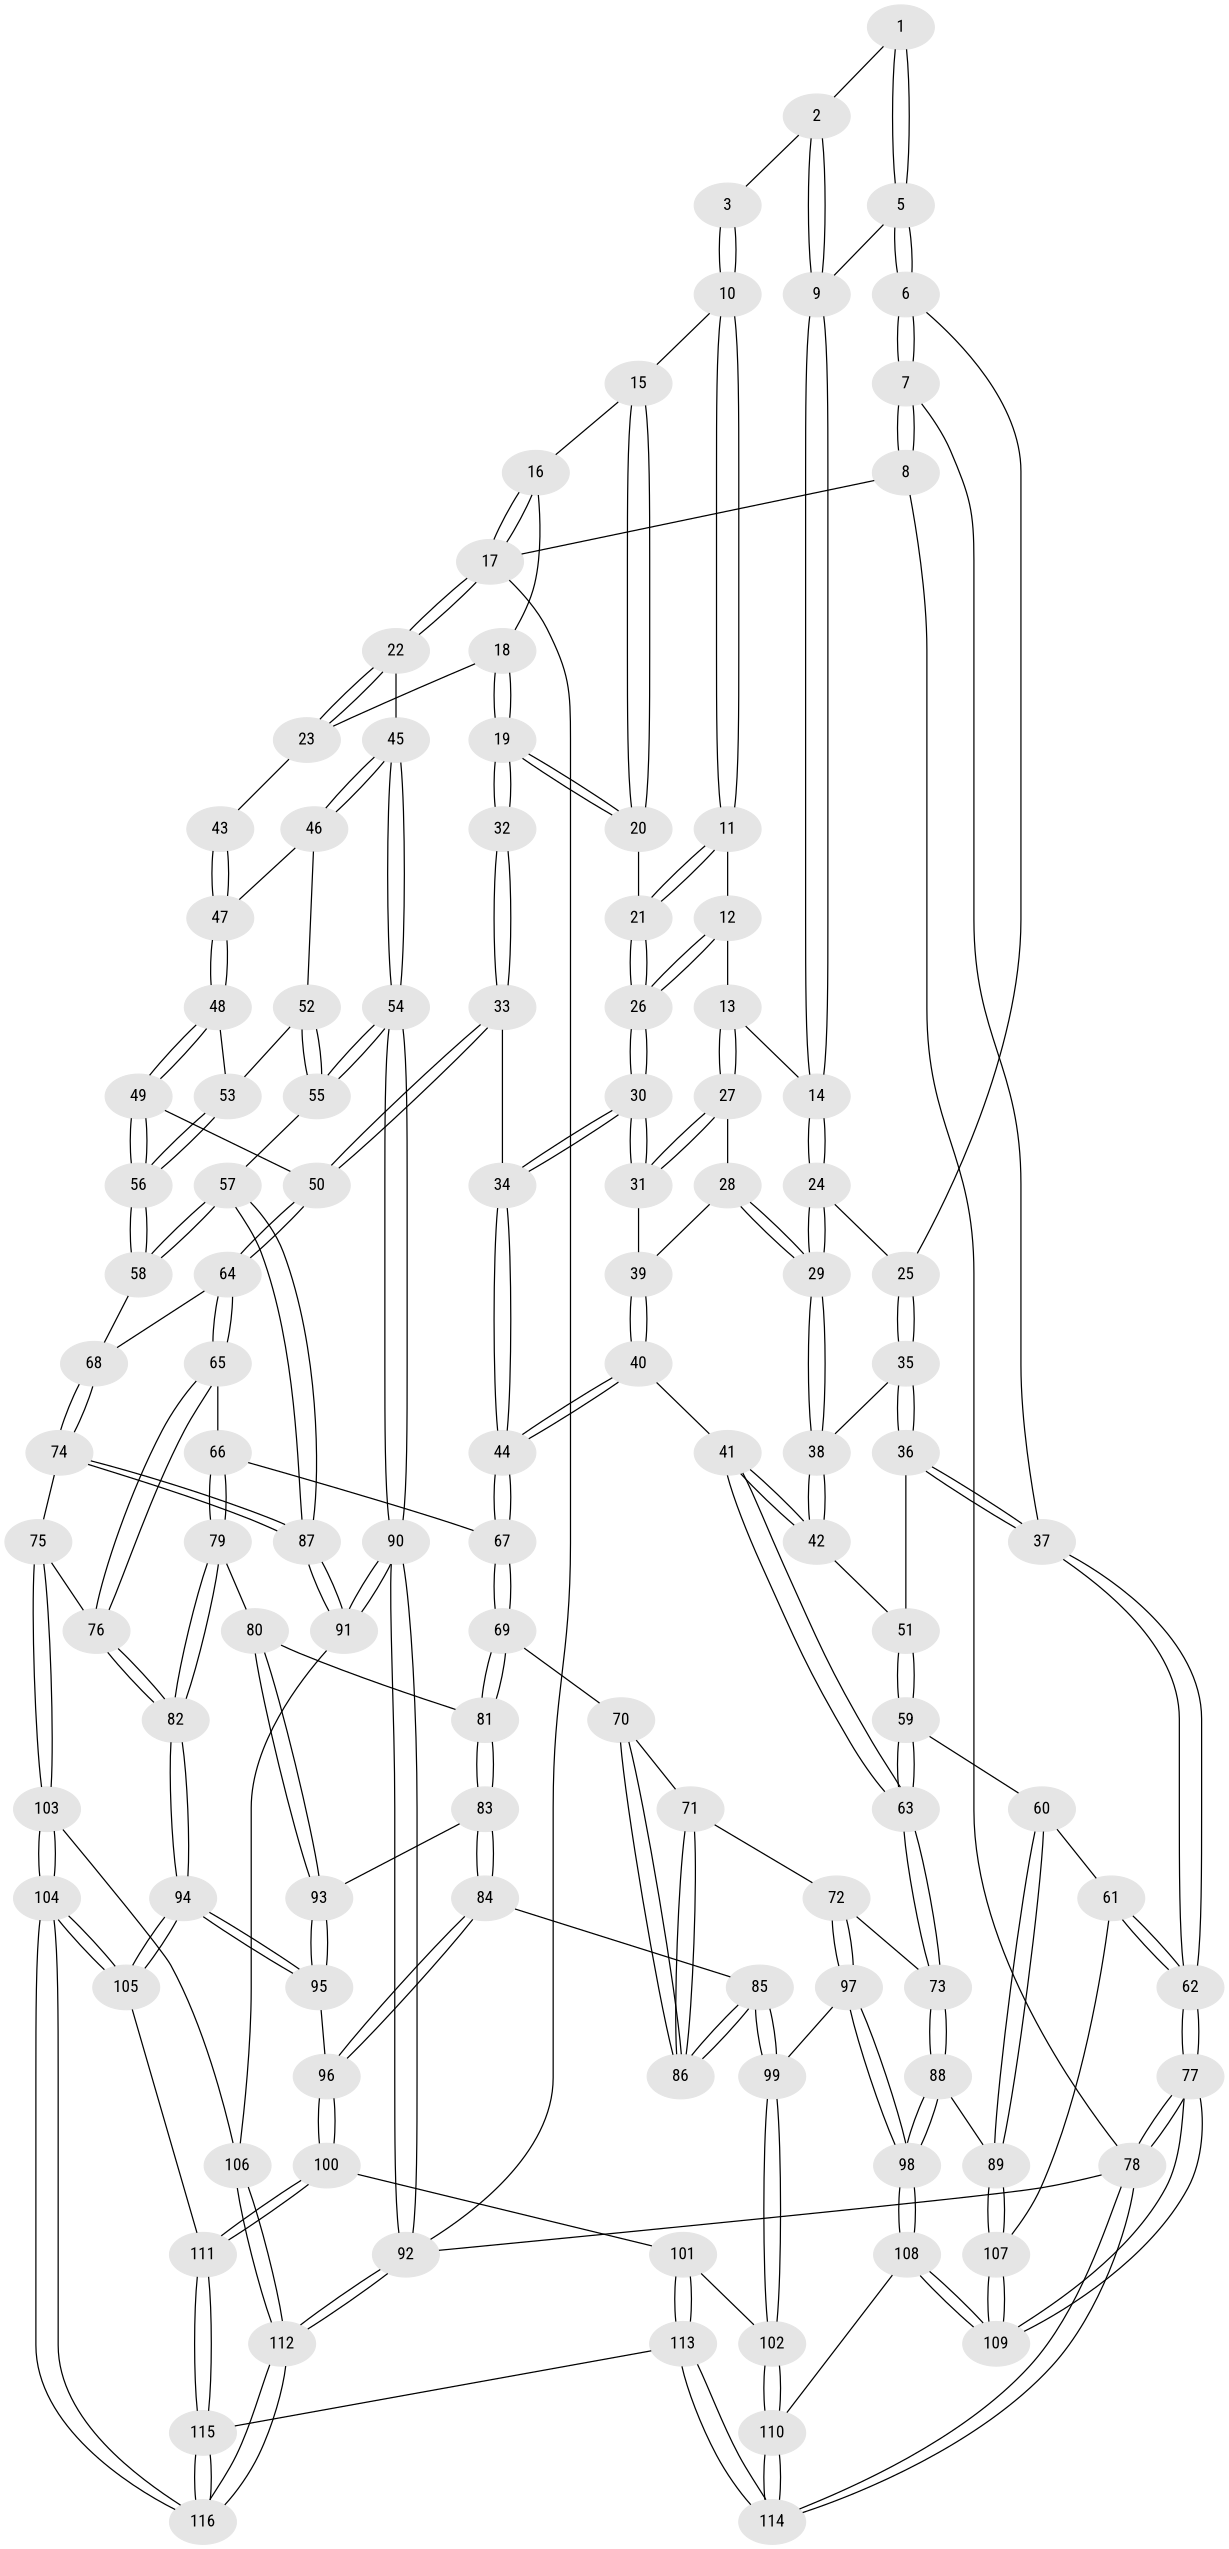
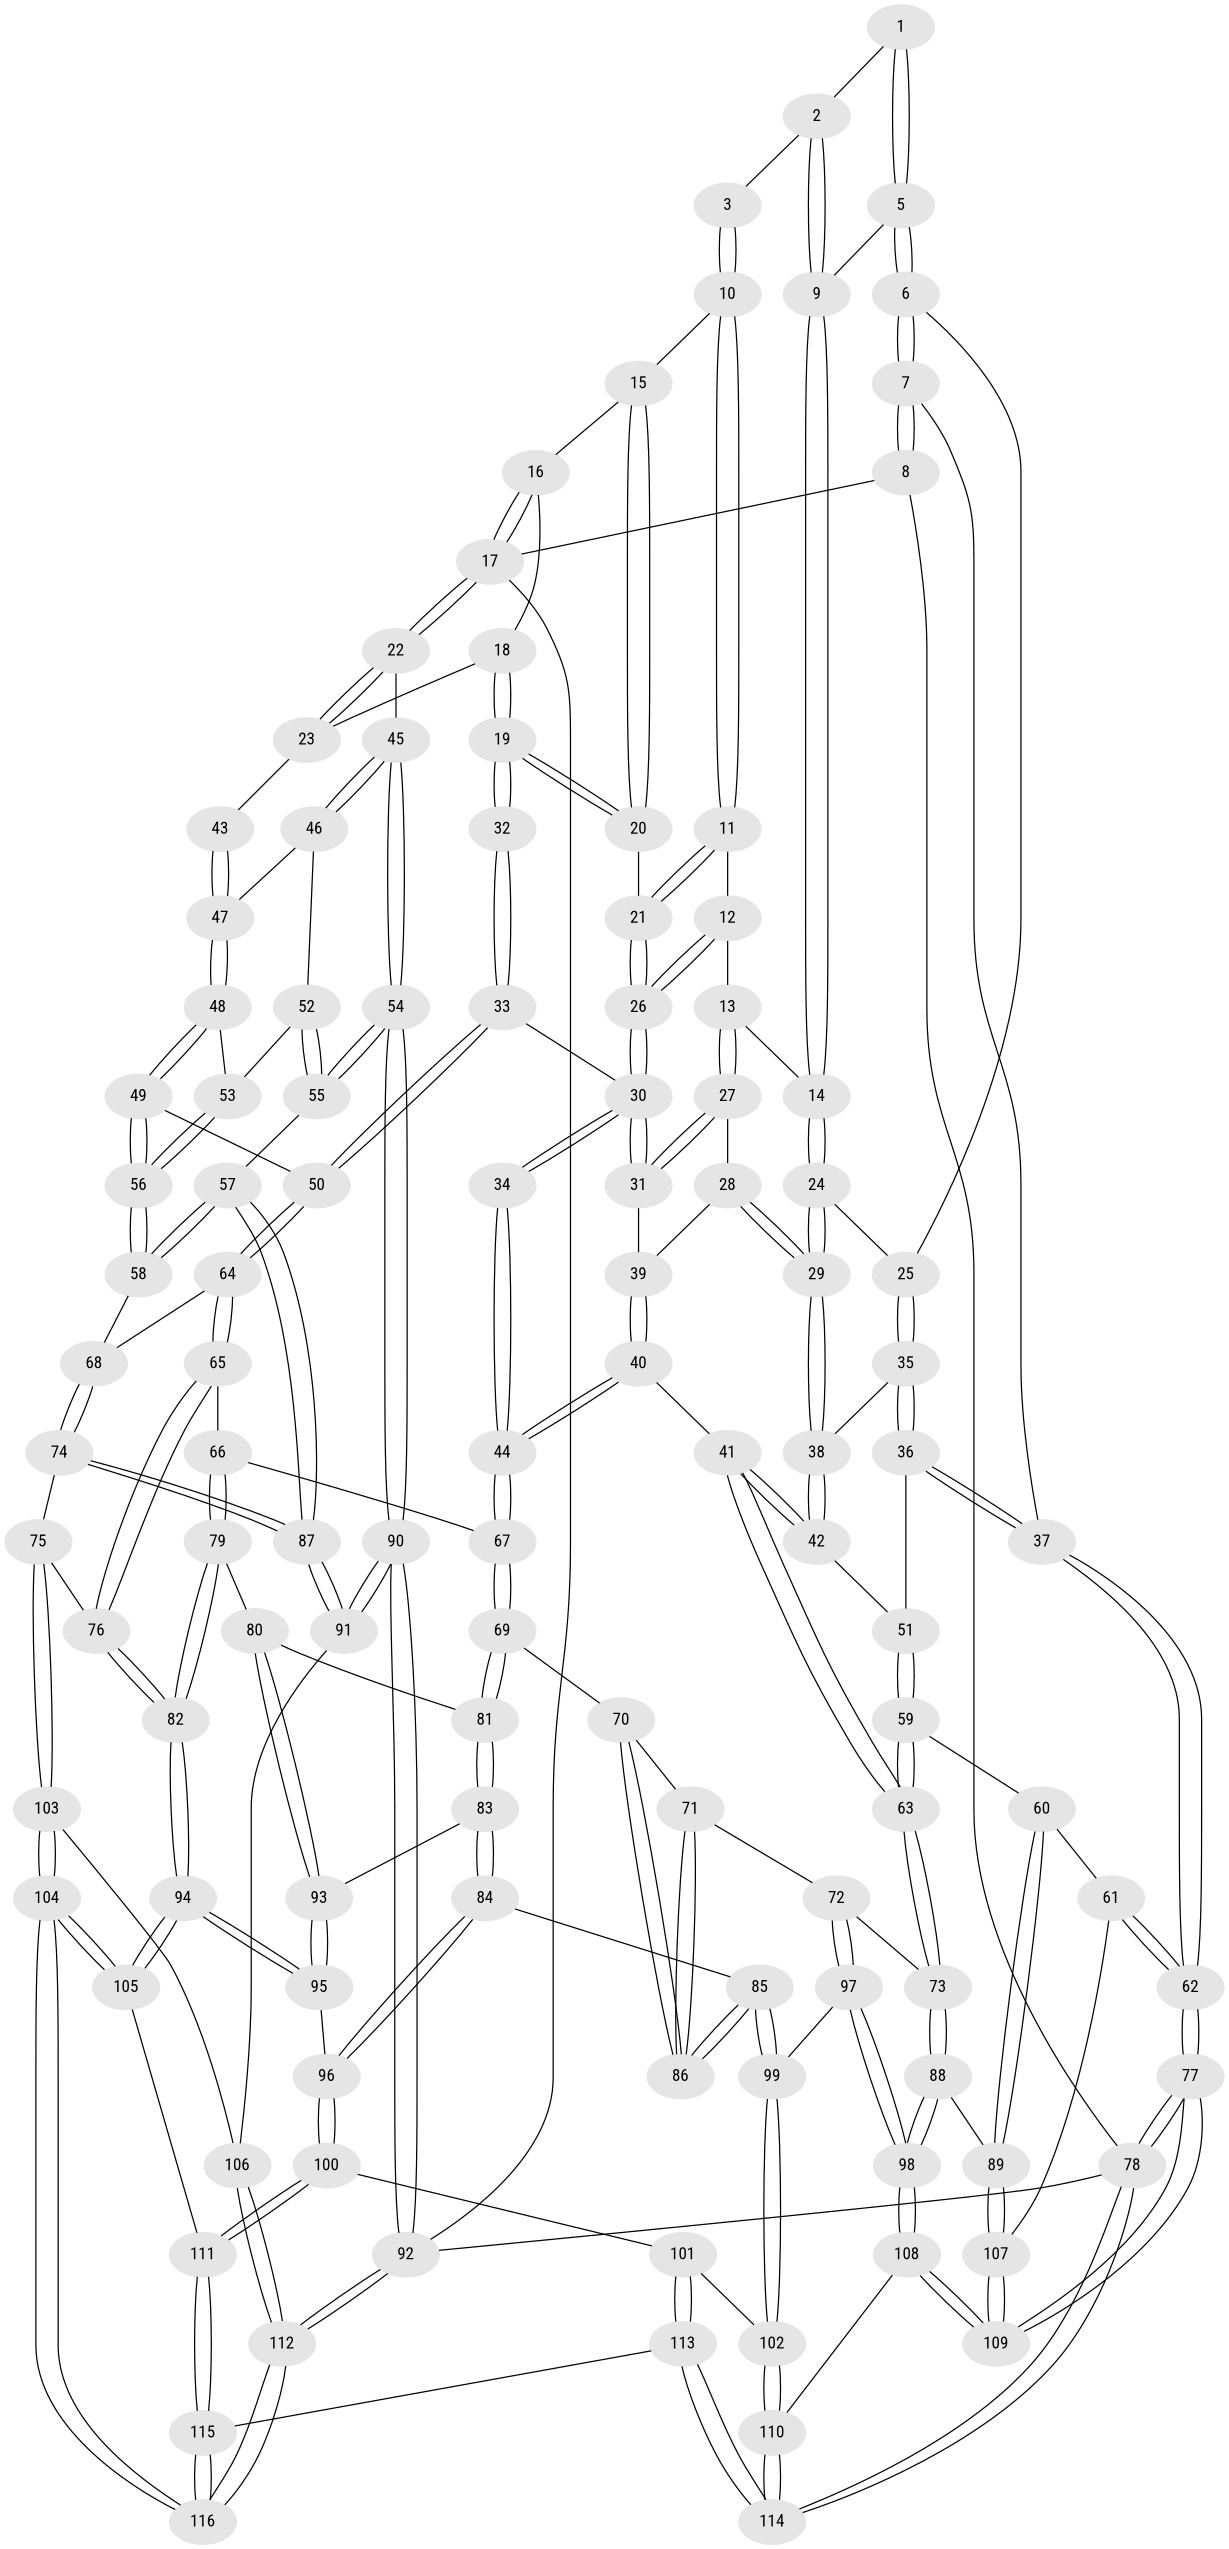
edge "33" -- "34": now "33" -- "30"
